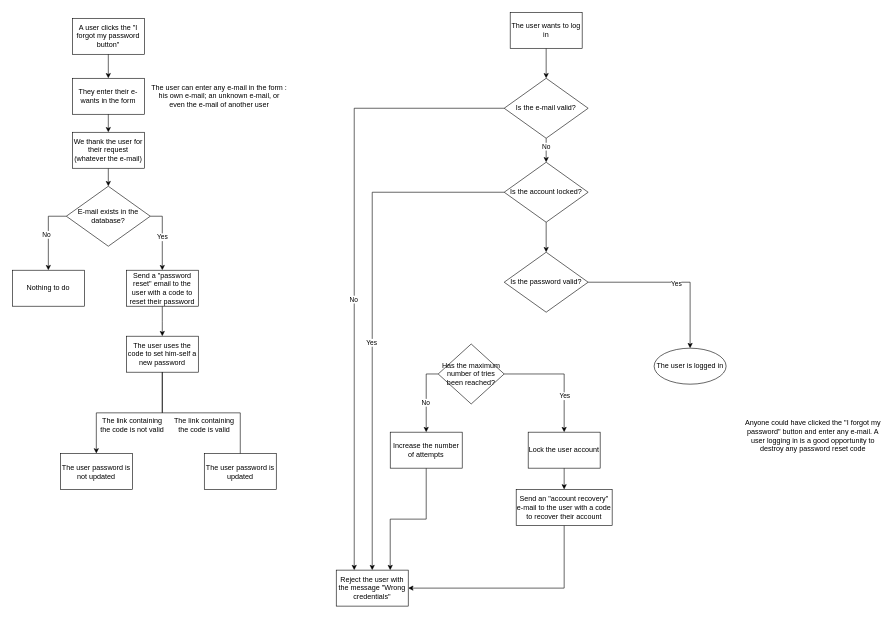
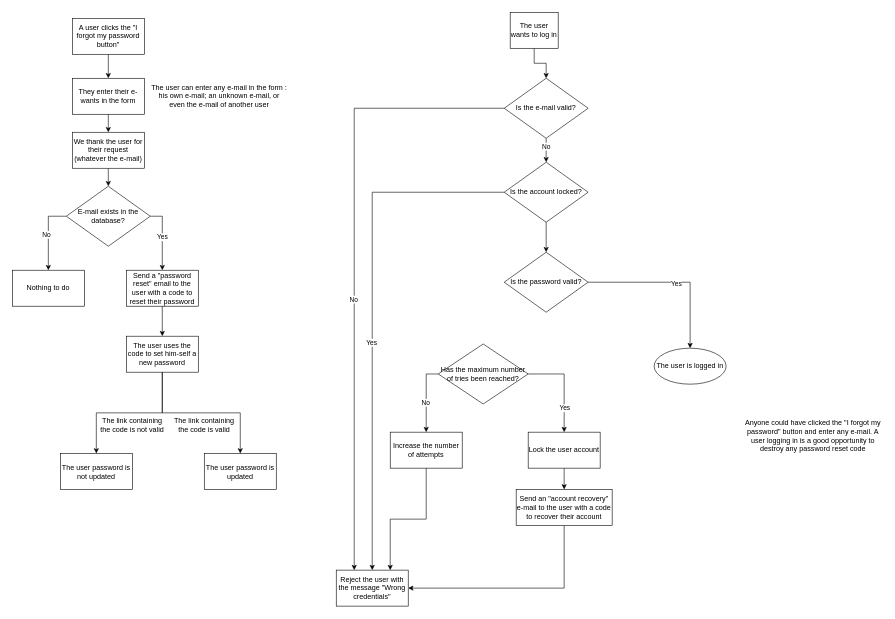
node "The user wants to log in": size 72x36 -> 48x36
node "Has the maximum number of tries been reached?": size 66x60 -> 90x60
edge "The user uses the code to set him-self a new password" -- "The user password is updated": arrowhead none -> classic
